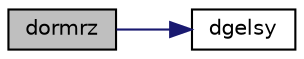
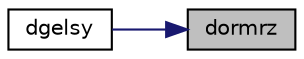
edge "dormrz" -> "dgelsy": reversed
